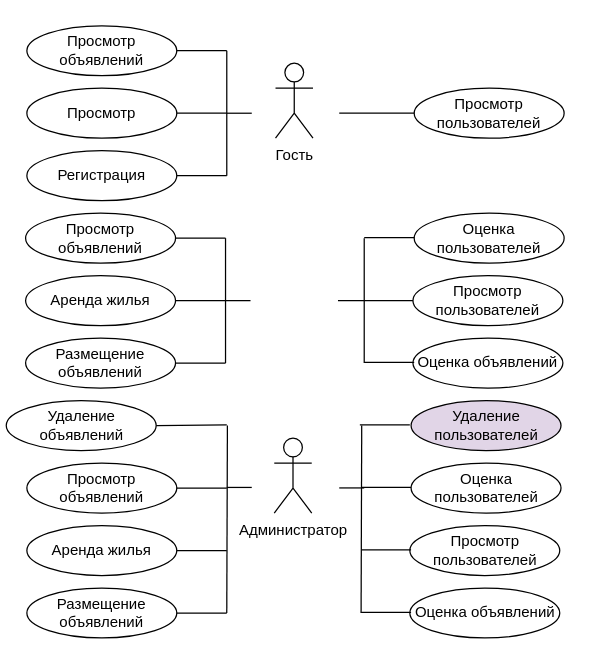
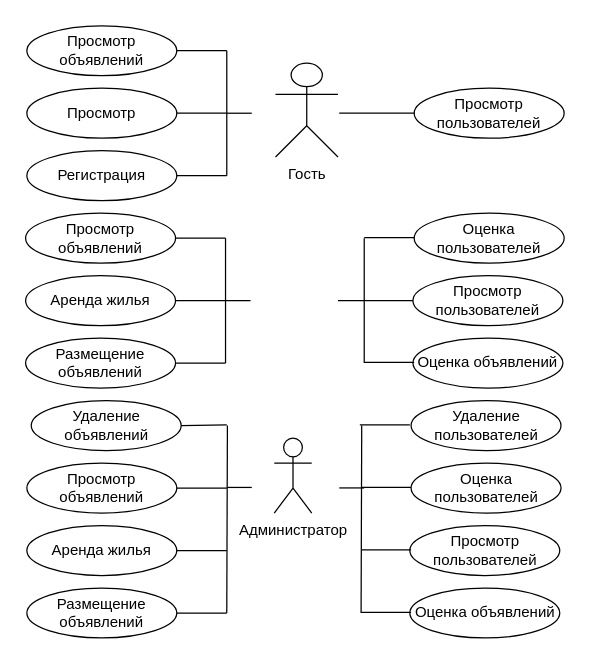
node "Гость": size 38x75 -> 63x94
node "Удаление объявлений": moved (81, 426) -> (106, 426)
node "Удаление пользователей": fillcolor #e1d5e7 -> #ffffff
